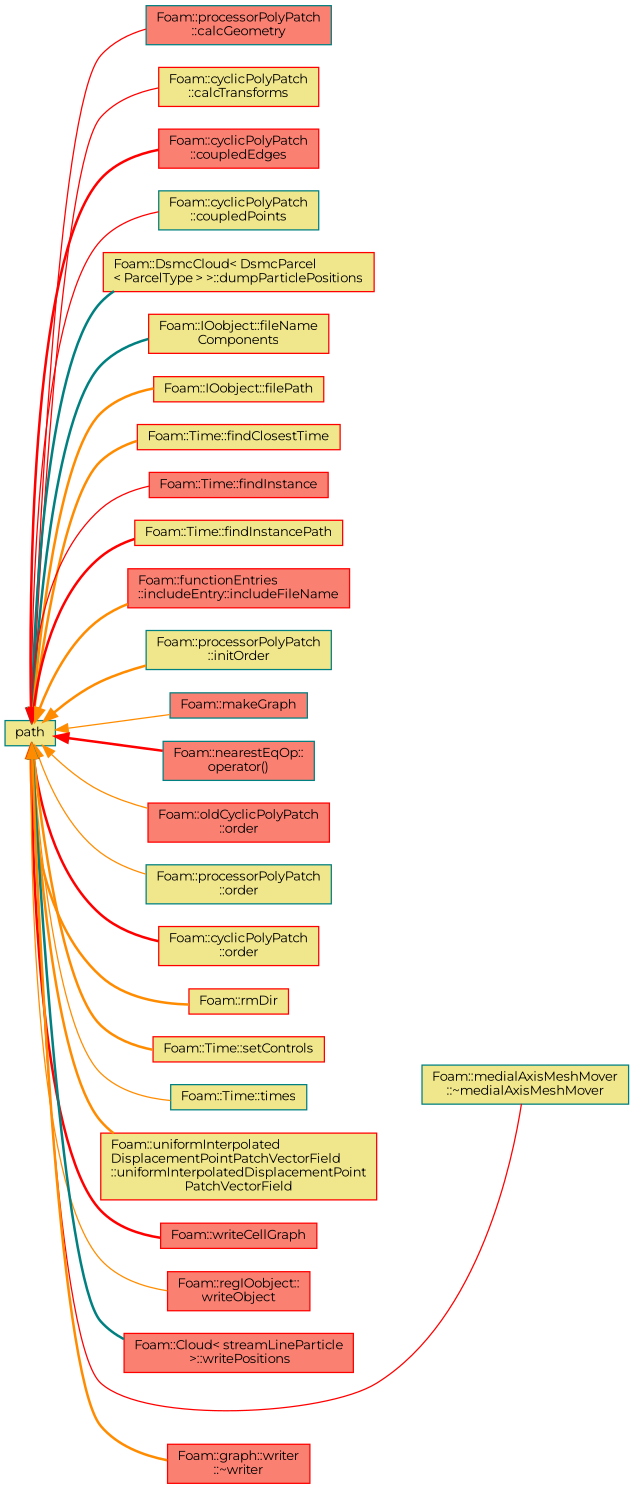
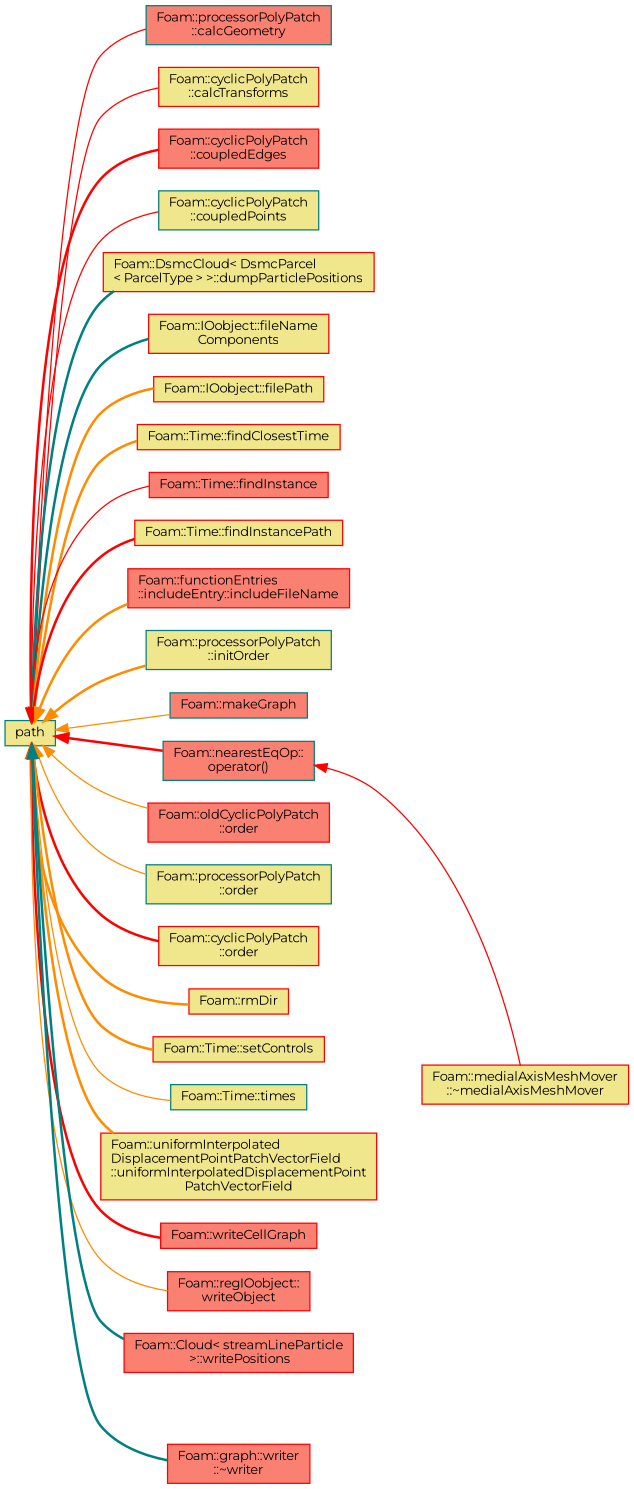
node "Foam::medialAxisMeshMover ::~medialAxisMeshMover": color teal -> red
edge "Foam::graph::writer ::~writer" -> "path": color darkorange -> teal
edge "Foam::medialAxisMeshMover ::~medialAxisMeshMover" -> "path": now "Foam::medialAxisMeshMover ::~medialAxisMeshMover" -> "Foam::nearestEqOp:: operator()"
